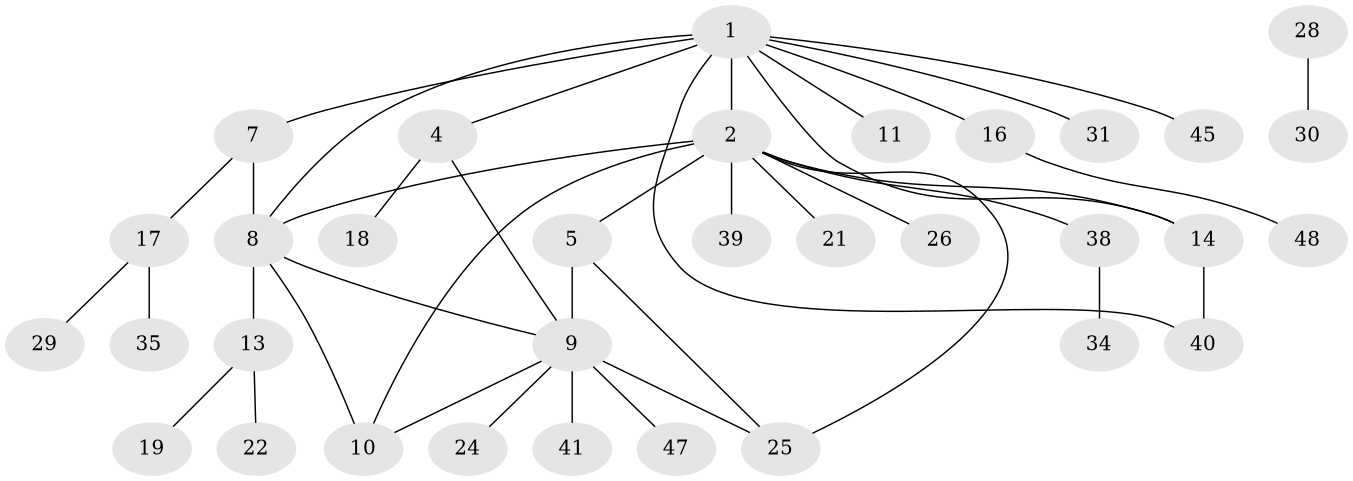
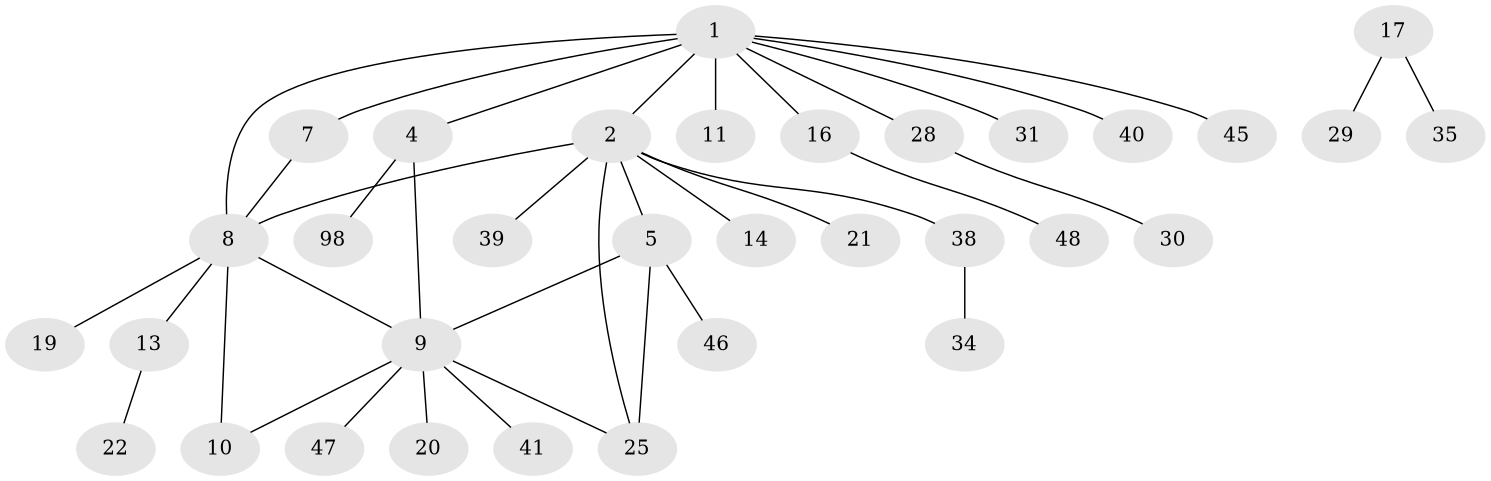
edge "1" -- "14": now "1" -- "28"
edge "7" -- "17": removed
node "18": label "18" -> "98"
node "26": removed
edge "2" -- "10": removed
edge "14" -- "40": removed
node "46": added
edge "13" -- "19": now "8" -- "19"
node "24": label "24" -> "20"
